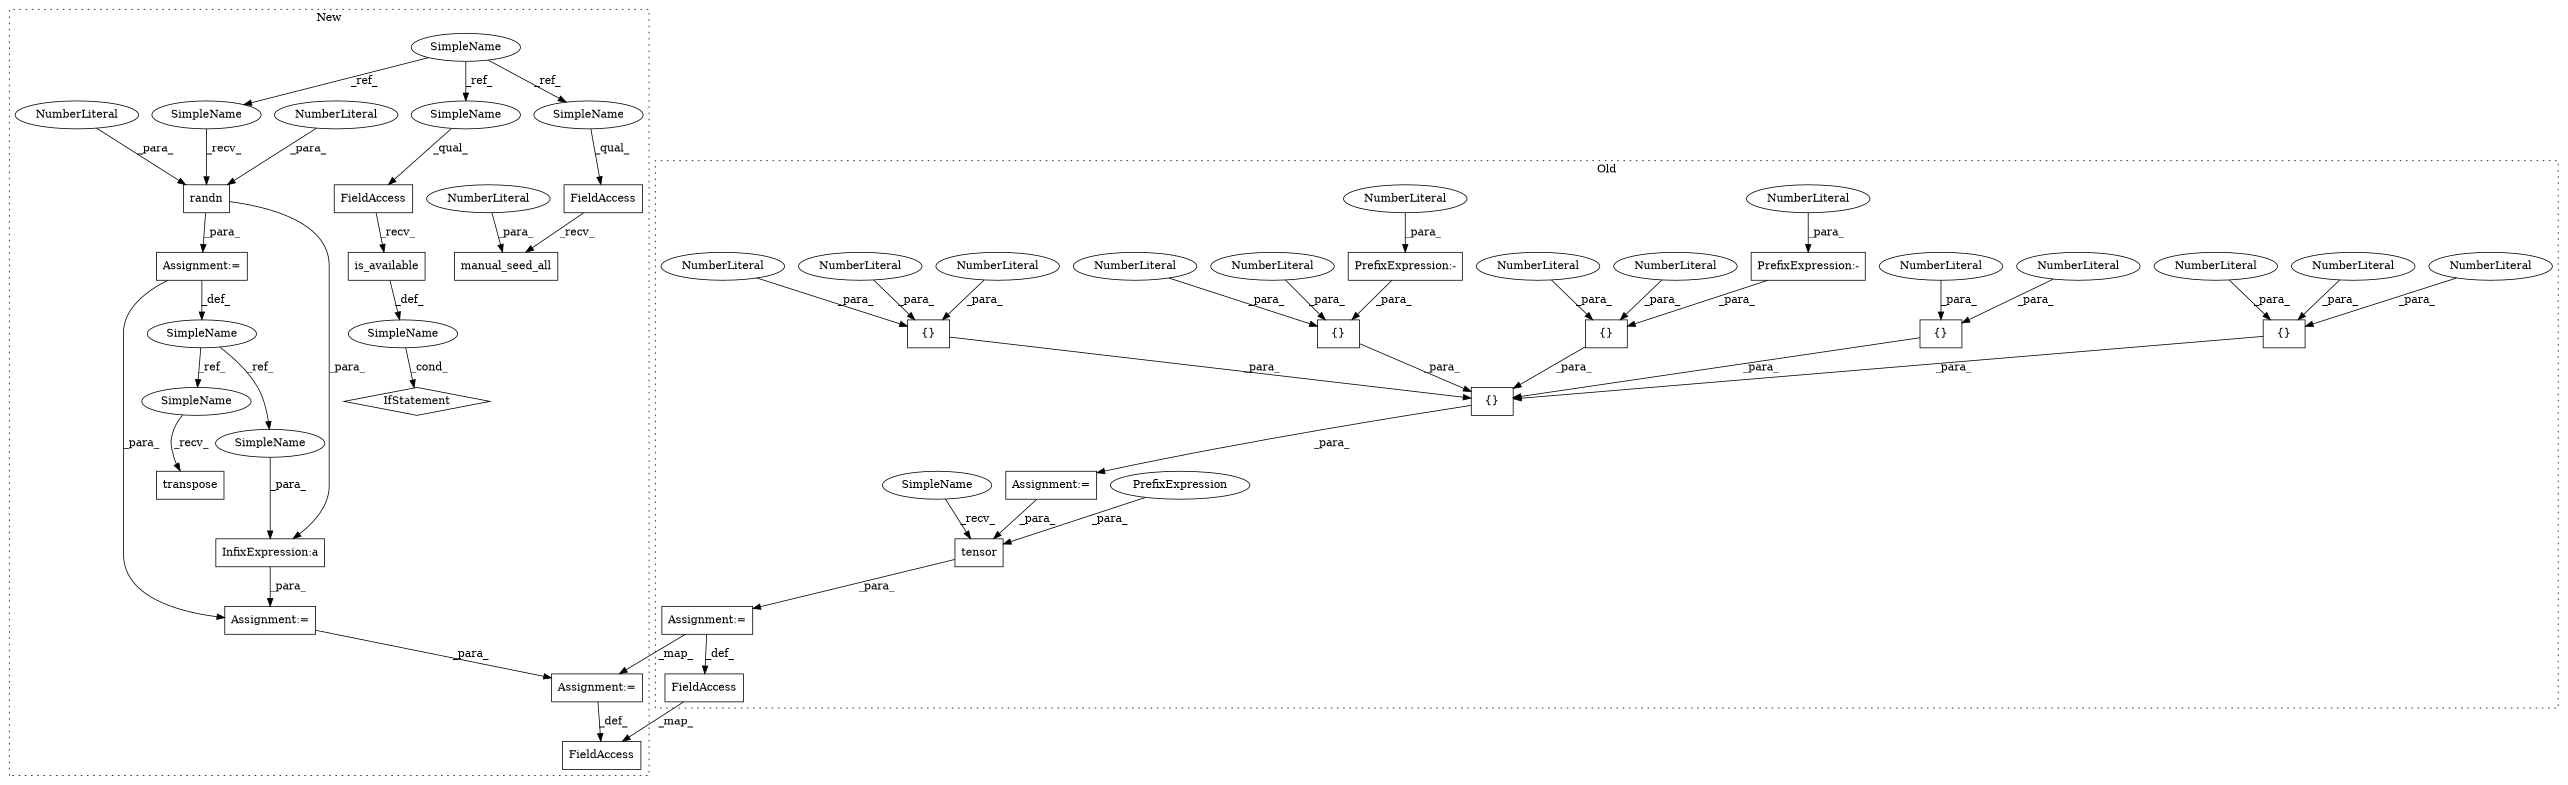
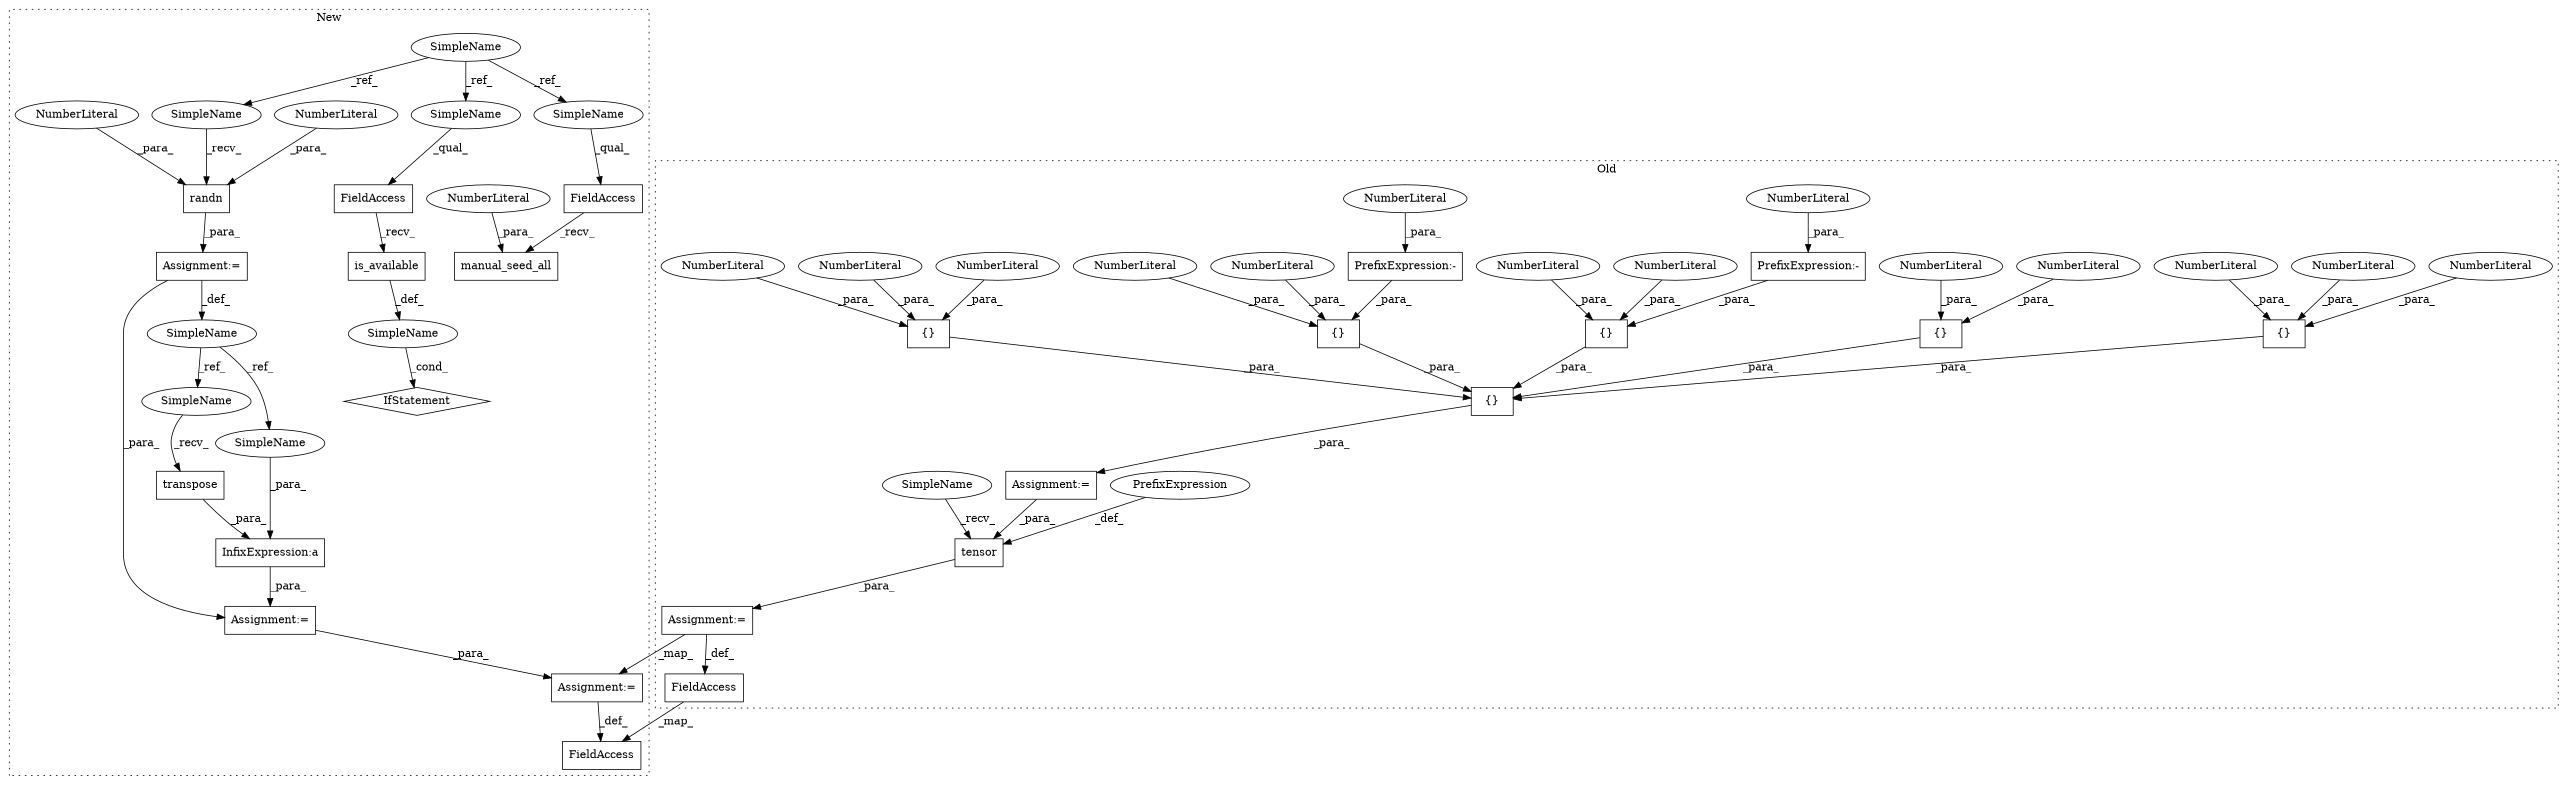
edge "randn" -> "InfixExpression:a": now "transpose" -> "InfixExpression:a"
edge "PrefixExpression" -> "tensor": label "_para_" -> "_def_"
